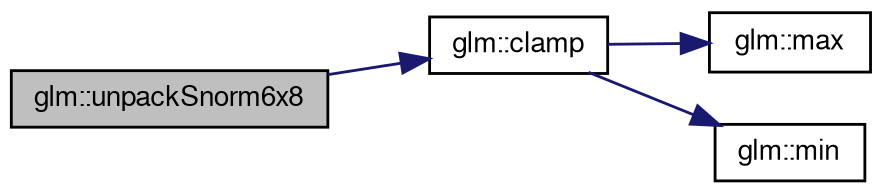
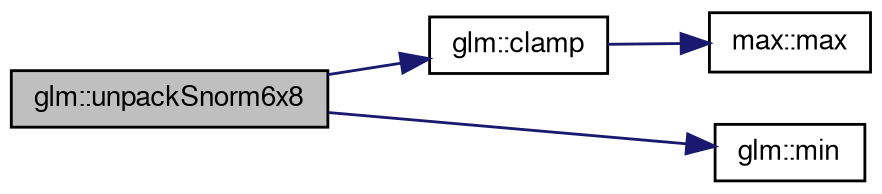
node "glm::max": label "glm::max" -> "max::max"
edge "glm::clamp" -> "glm::min": now "glm::unpackSnorm6x8" -> "glm::min"
